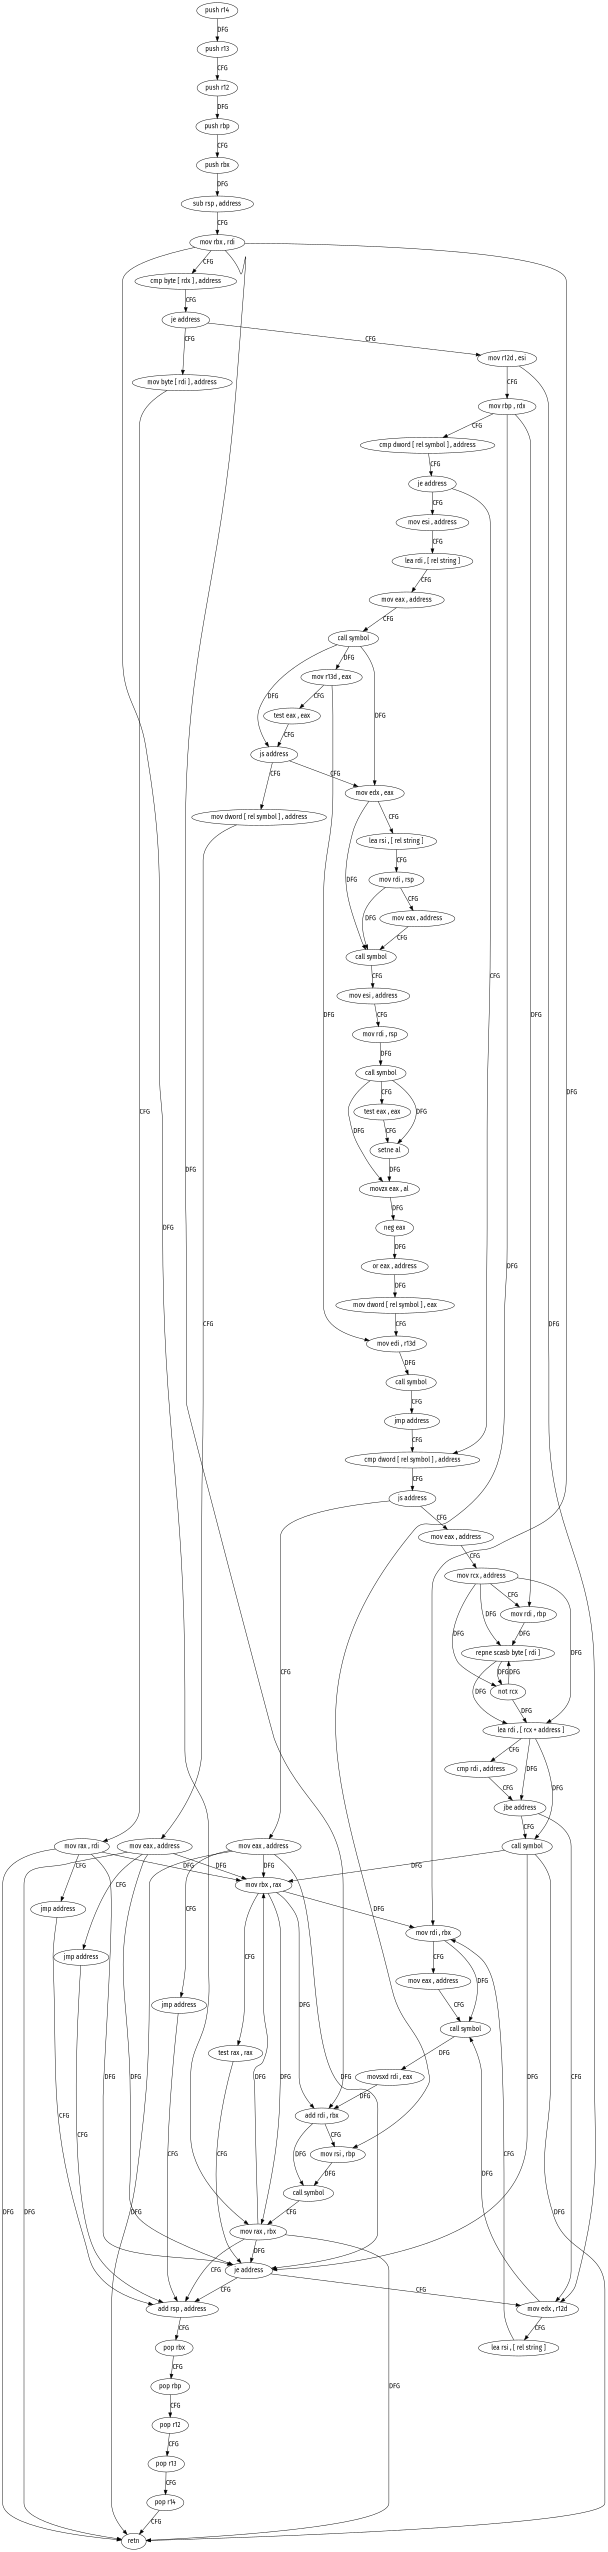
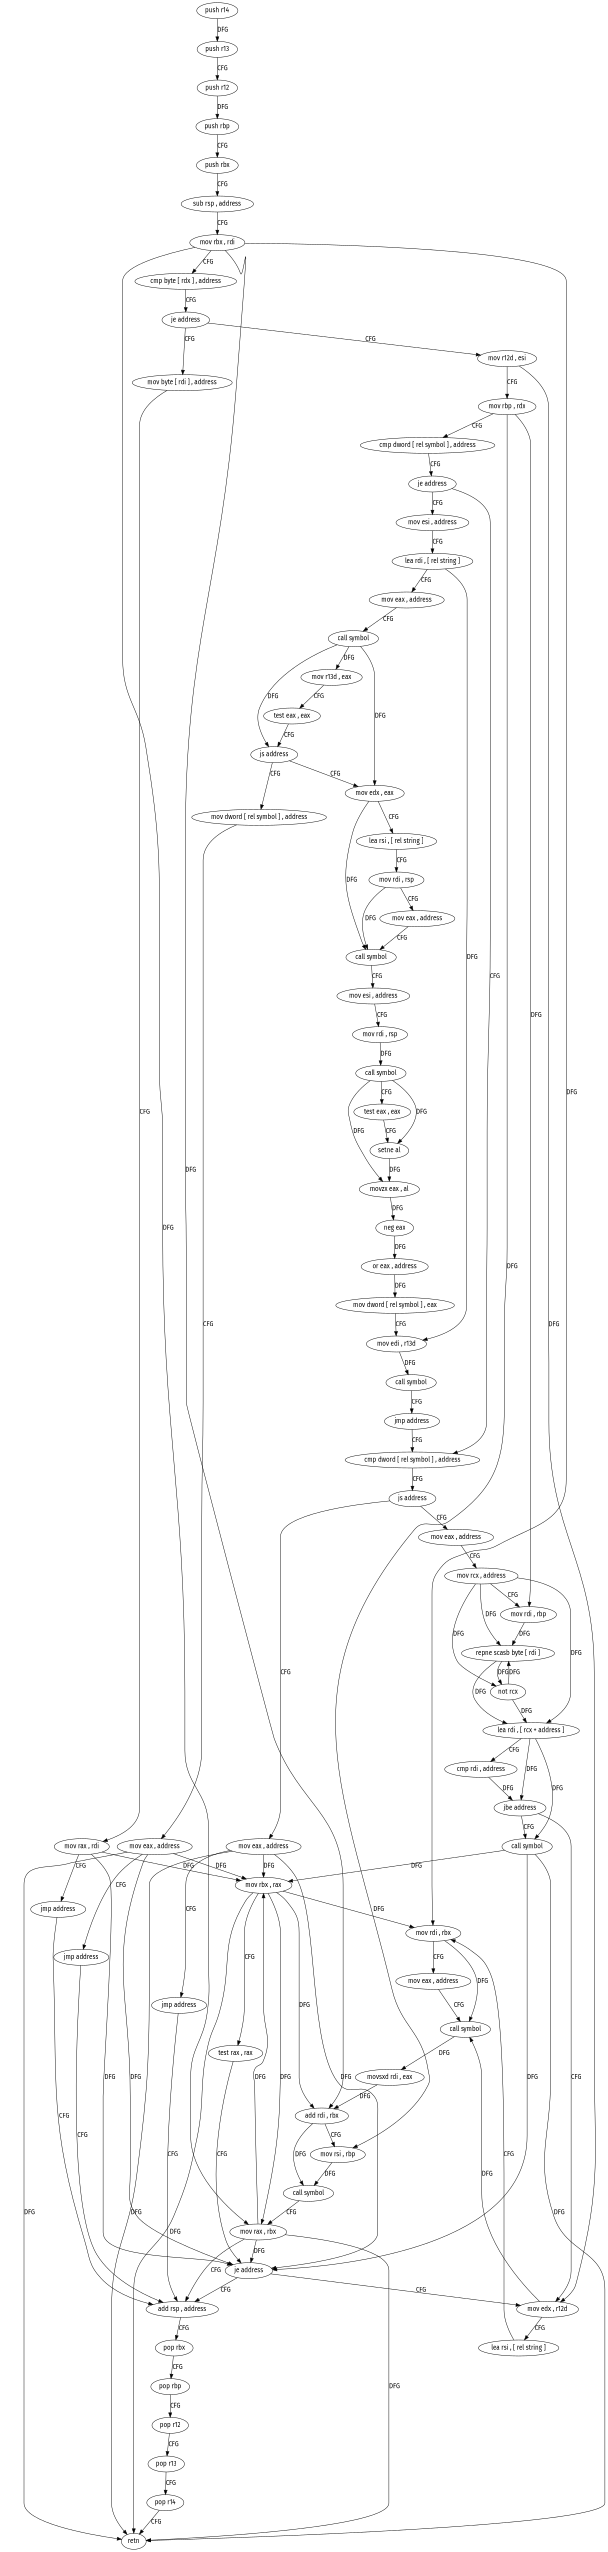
edge "push rbx" -> "sub rsp , address": label "DFG" -> "CFG"
edge "mov r13d , eax" -> "mov edi , r13d": now "lea rdi , [ rel string ]" -> "mov edi , r13d"
edge "cmp rdi , address" -> "jbe address": label "CFG" -> "DFG"
edge "mov rax , rdi" -> "retn": now "mov rbx , rax" -> "retn"
